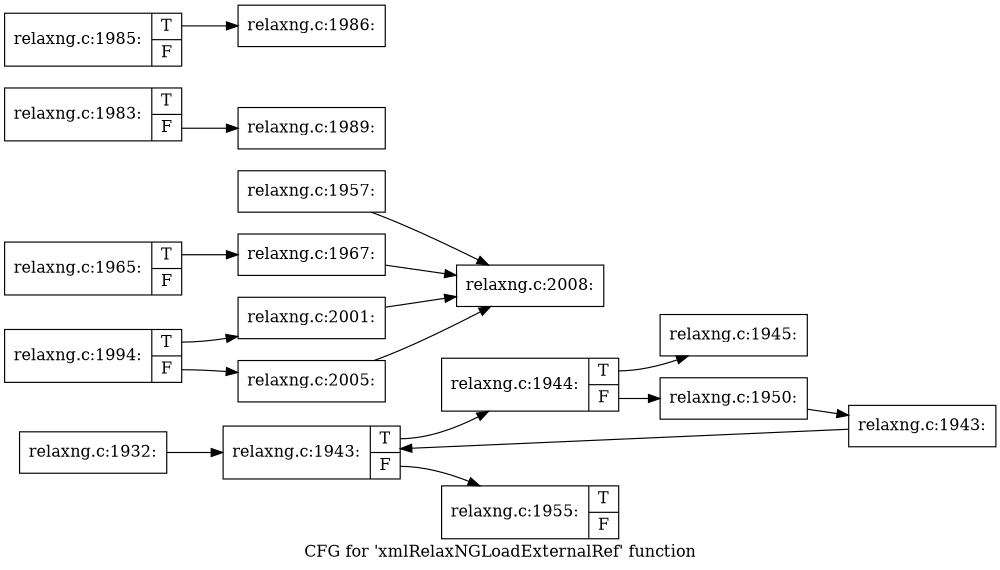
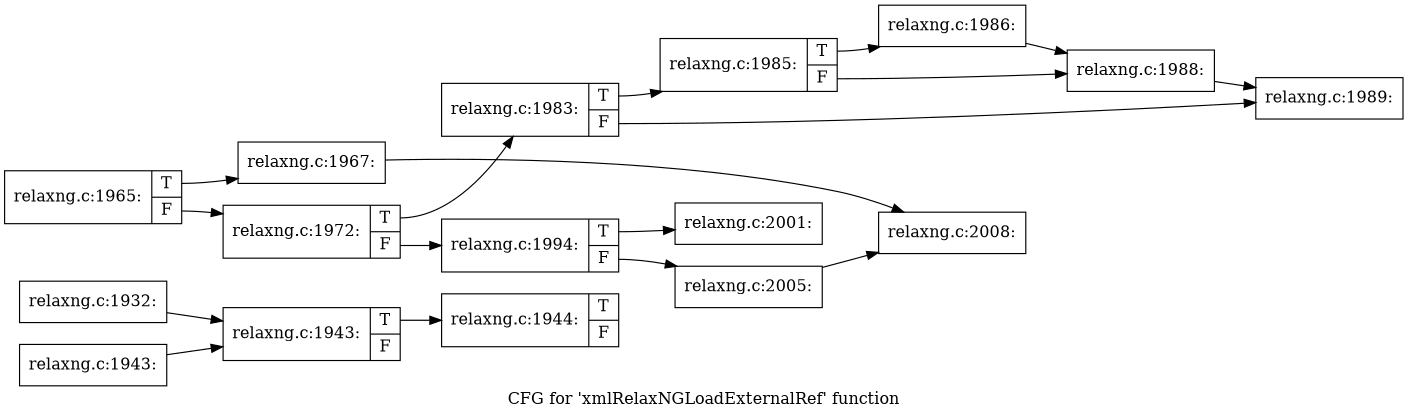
node "relaxng.c:1988:": added
edge "relaxng.c:1983:" -> "relaxng.c:1985:": added
node "relaxng.c:1957:": removed
node "relaxng.c:1972:": added
edge "relaxng.c:2001:" -> "relaxng.c:2008:": removed
node "relaxng.c:1945:": removed
node "relaxng.c:1950:": removed
node "relaxng.c:1955:": removed
